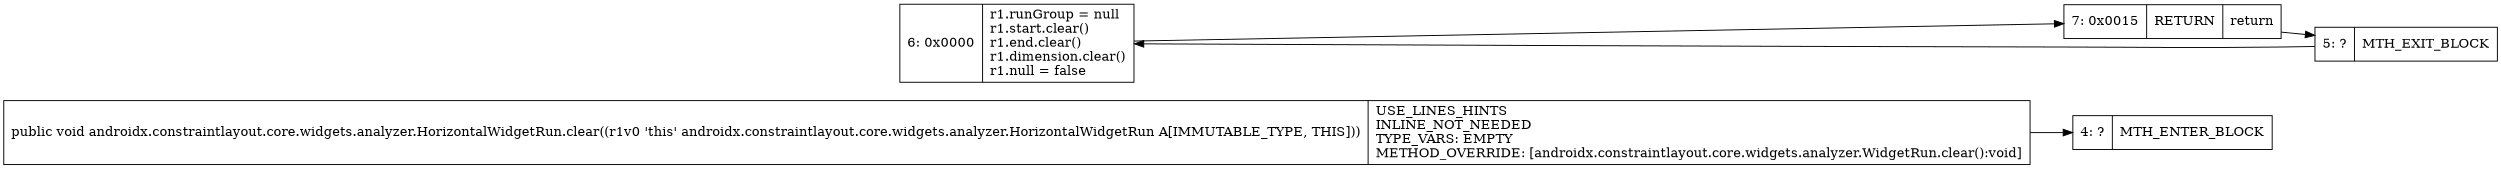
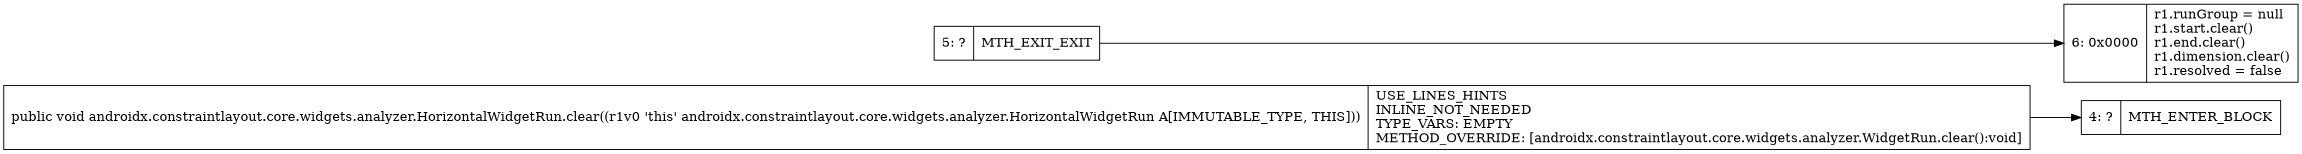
node "7: 0x0015": removed
node "5: ?": text "MTH_EXIT_BLOCK" -> "MTH_EXIT_EXIT"
node "6: 0x0000": text "r1.null = false" -> "r1.resolved = false"
